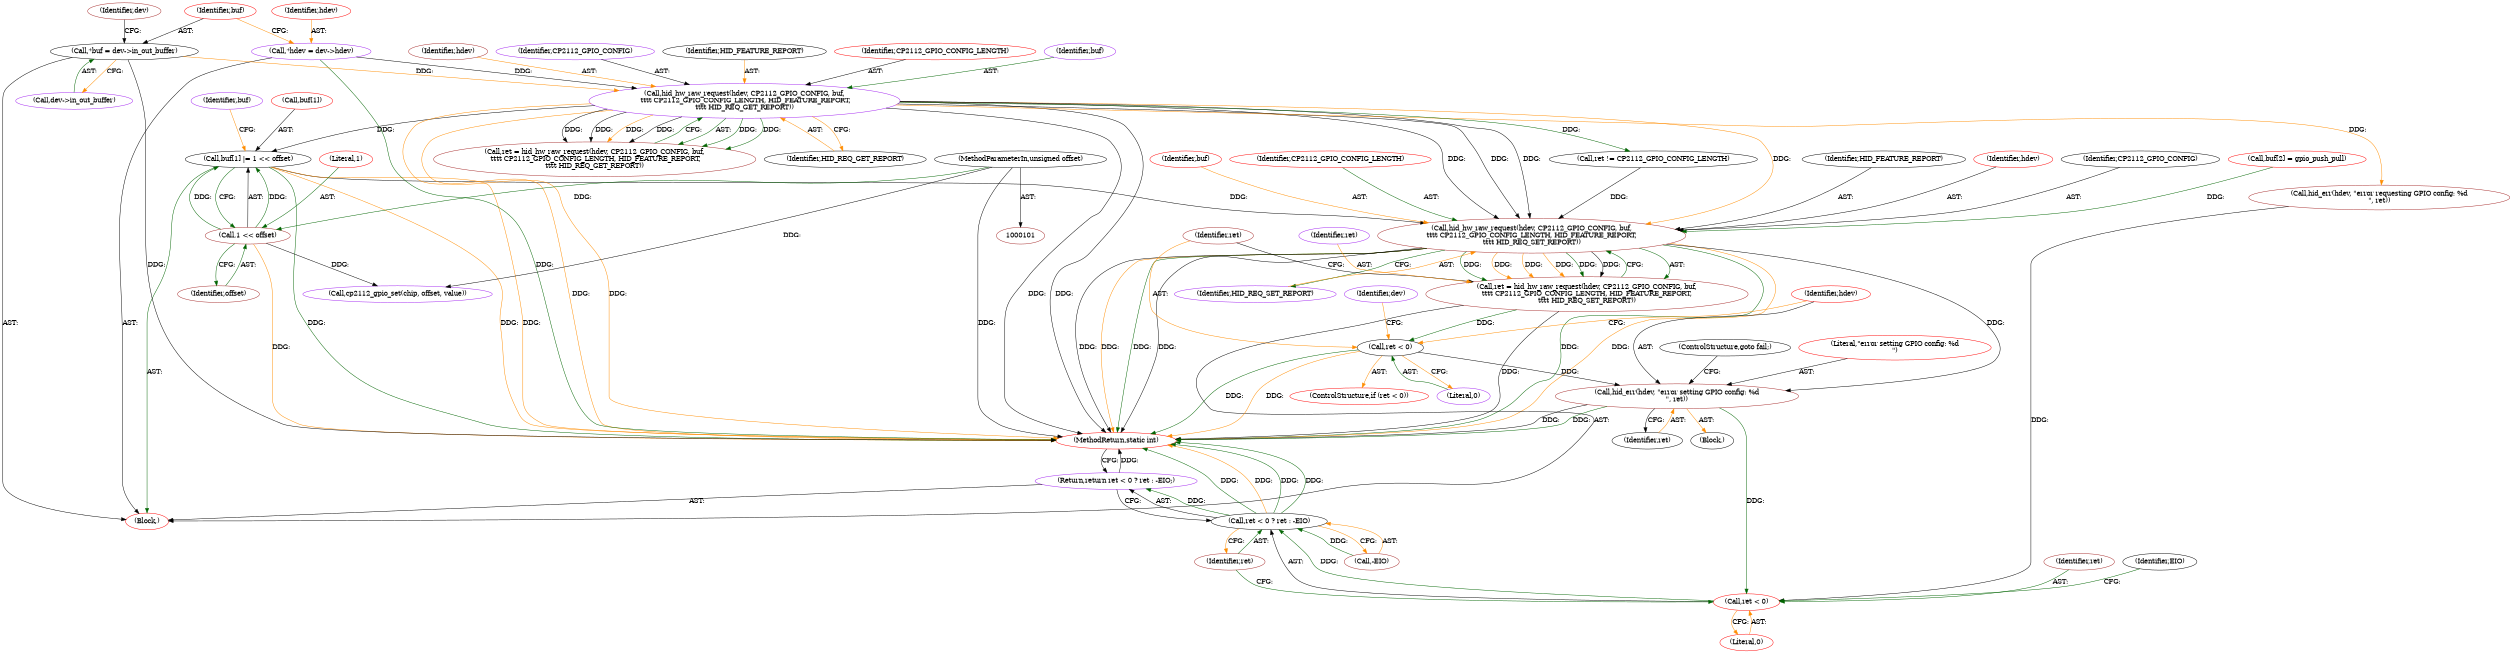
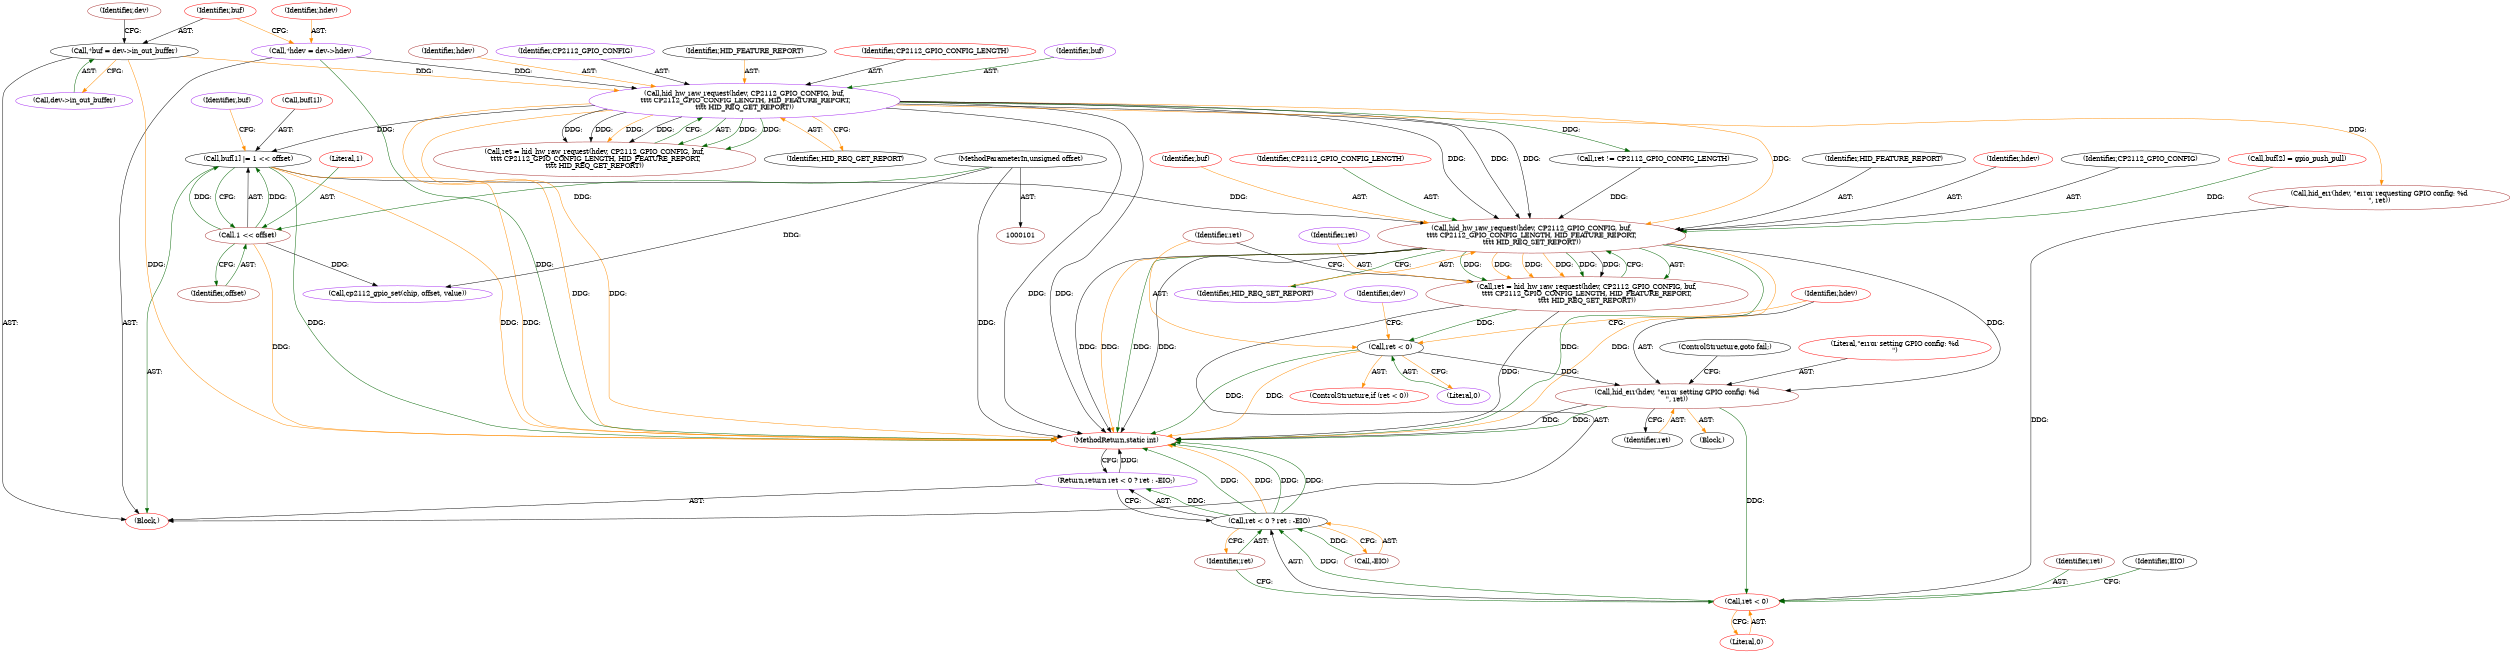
edge "(Call,*buf = dev->in_out_buffer)" -> "(MethodReturn,static int)": color black -> darkorange
